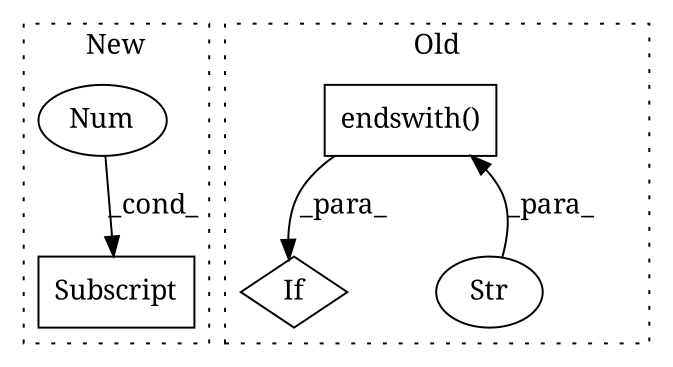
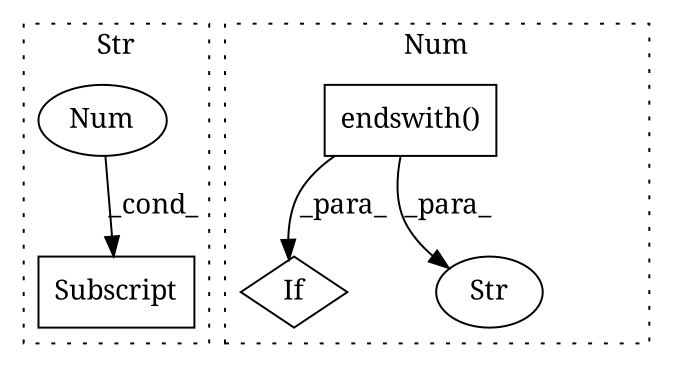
cluster "New": label "New" -> "Str"
cluster "Old": label "Old" -> "Num"
edge "Str" -> "endswith()": reversed
